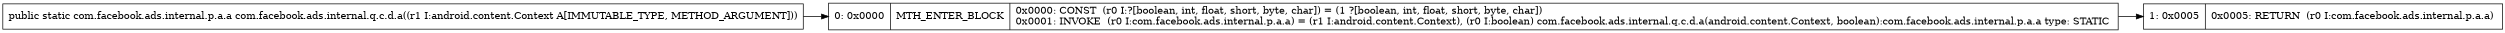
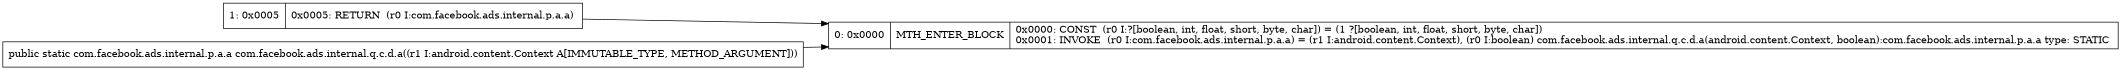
edge "0: 0x0000" -> "1: 0x0005": reversed
